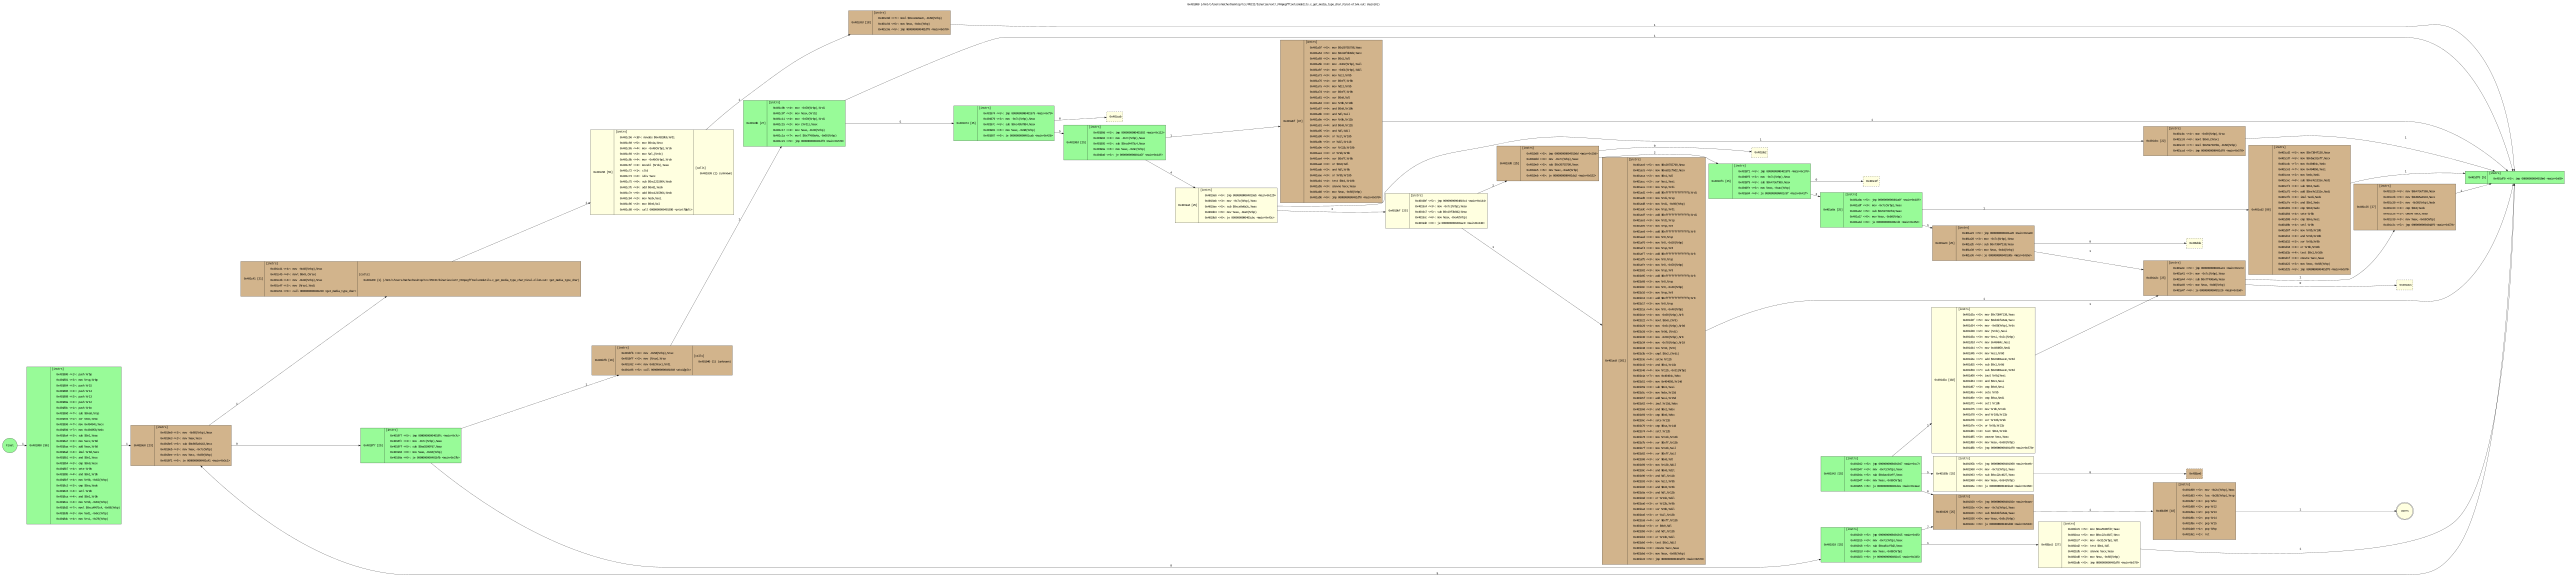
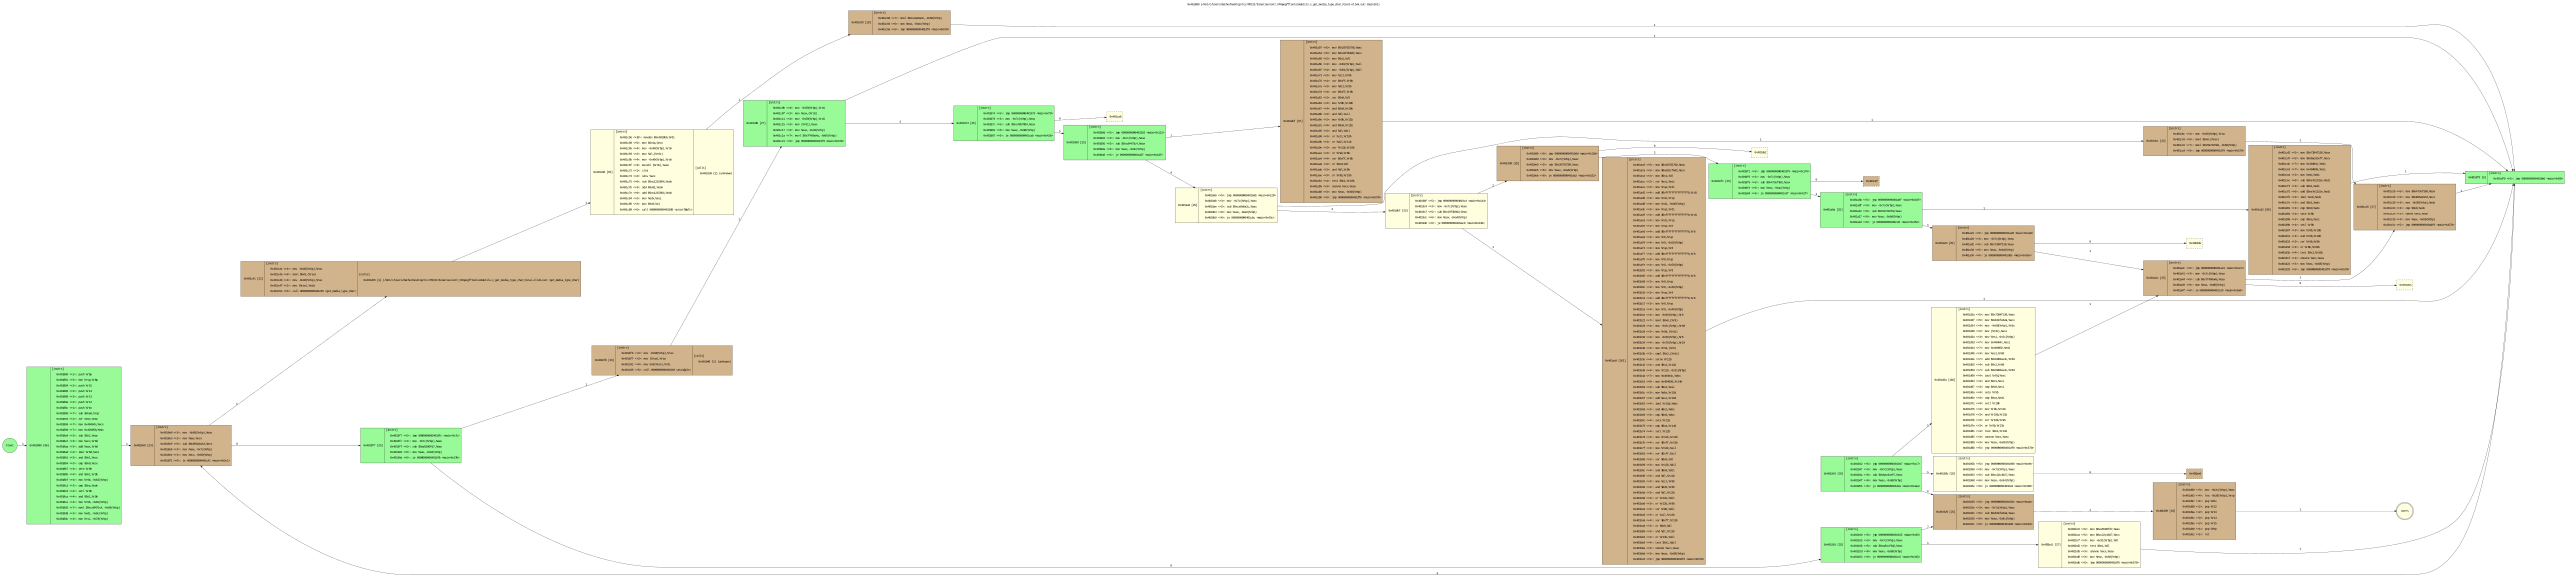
edge "0x401cbc [22]" -> "0x401df0 [5]": now "0x401cbc [22]" -> "0x401c26 [27]"
node "0x401c9f": fillcolor lightyellow -> tan
